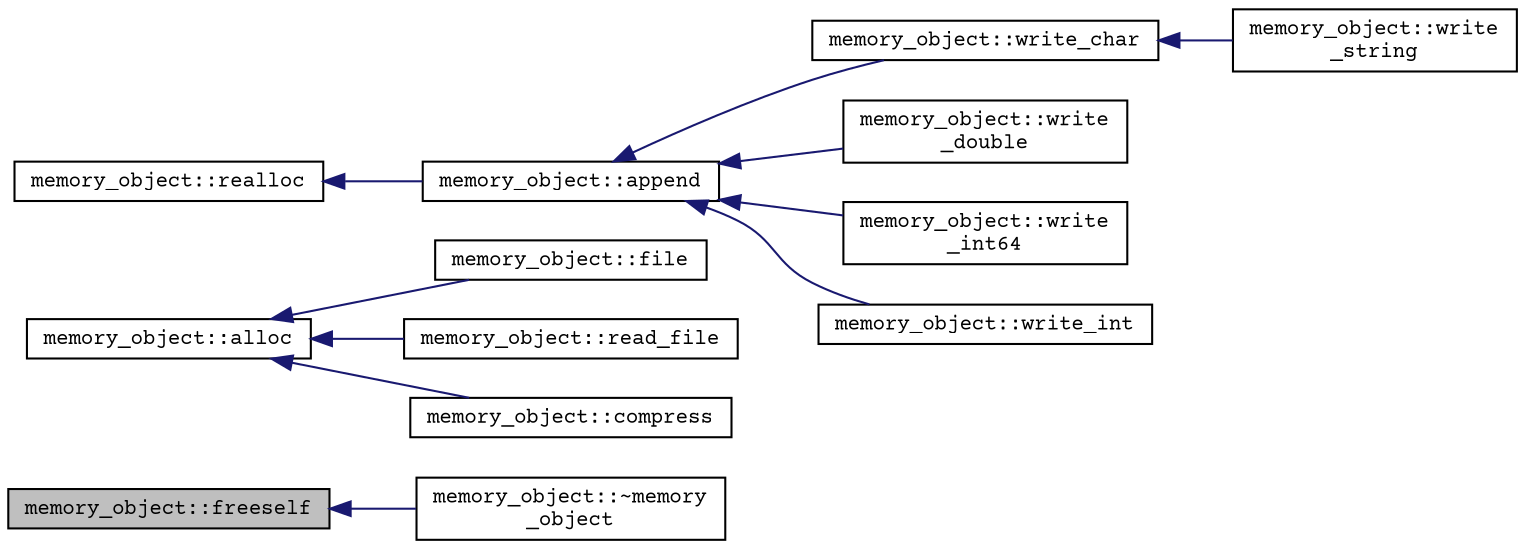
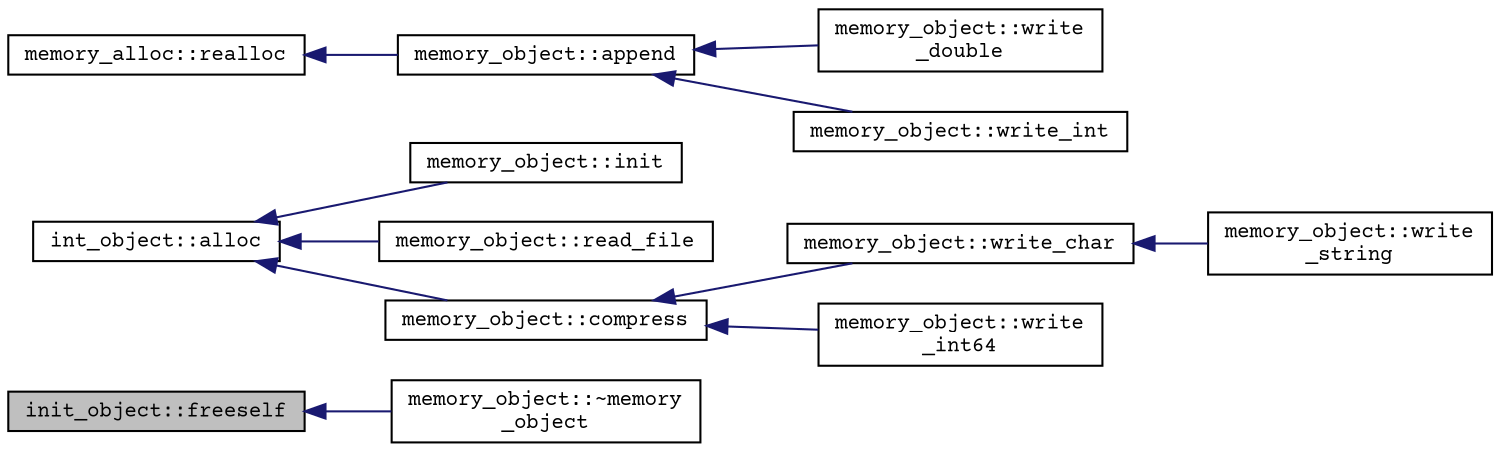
edge "memory_object::write_char" -> "memory_object::append": now "memory_object::write_char" -> "memory_object::compress"
node "memory_object::realloc": label "memory_object::realloc" -> "memory_alloc::realloc"
edge "memory_object::write _int64" -> "memory_object::append": now "memory_object::write _int64" -> "memory_object::compress"
node "memory_object::file": label "memory_object::file" -> "memory_object::init"
node "memory_object::alloc": label "memory_object::alloc" -> "int_object::alloc"
node "memory_object::freeself": label "memory_object::freeself" -> "init_object::freeself"
